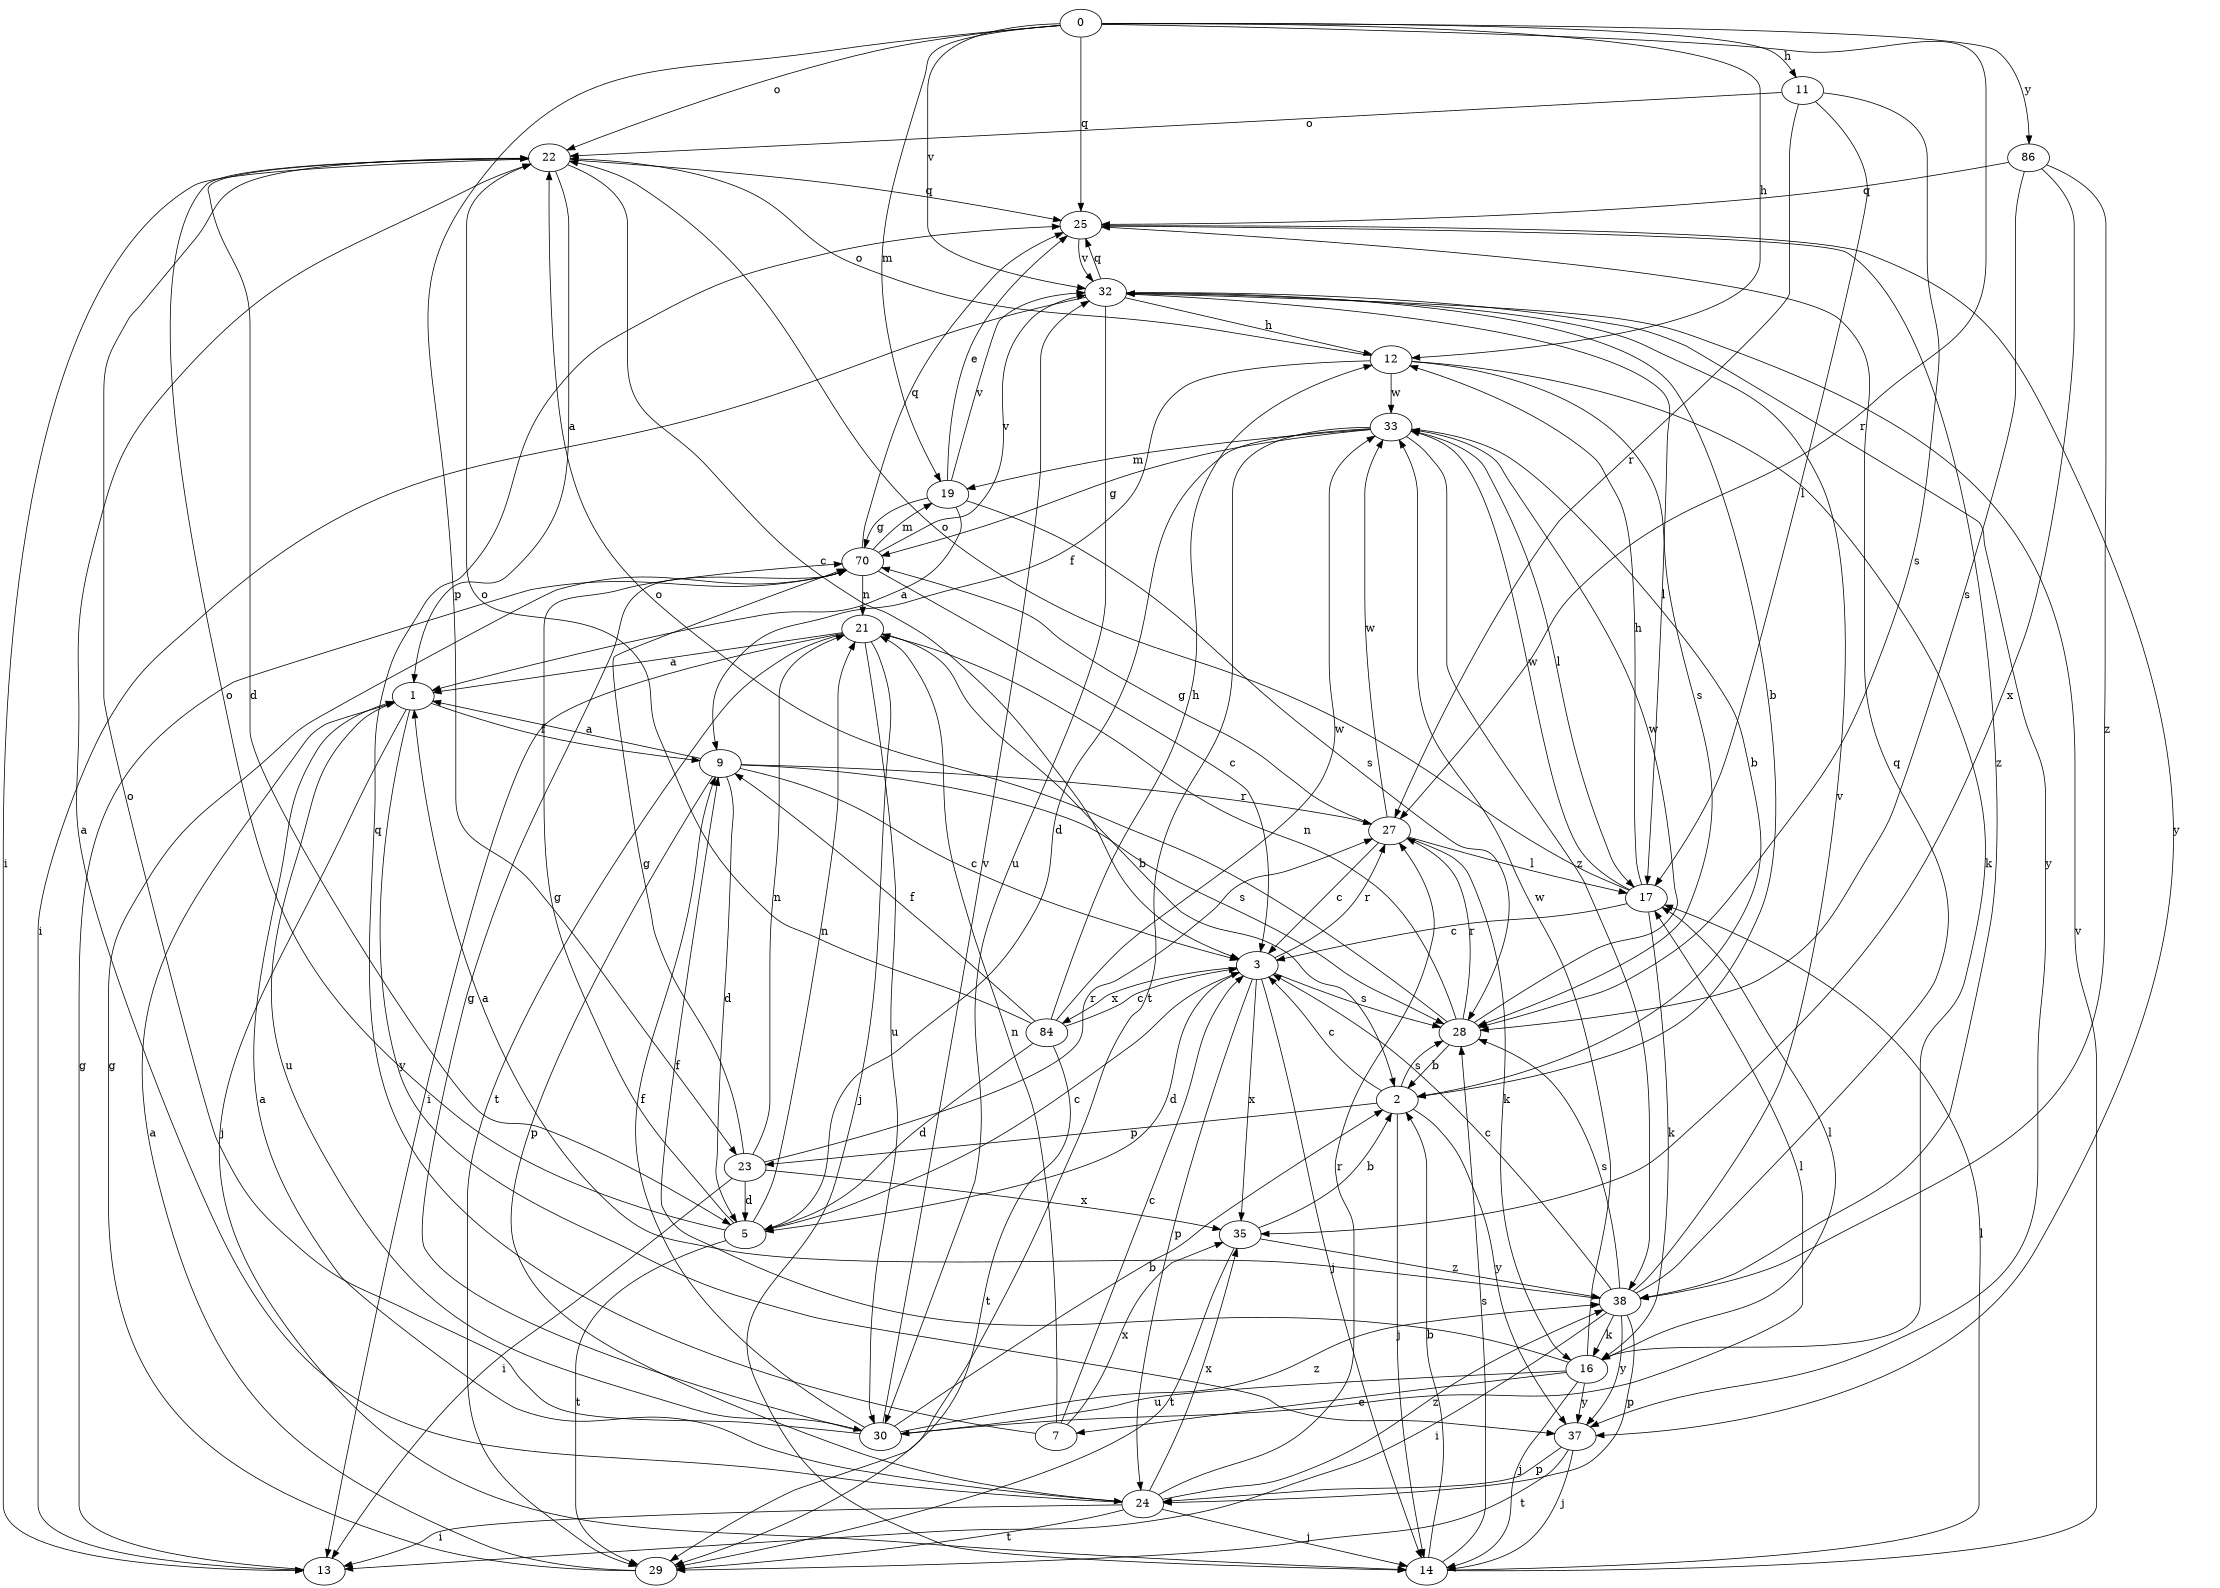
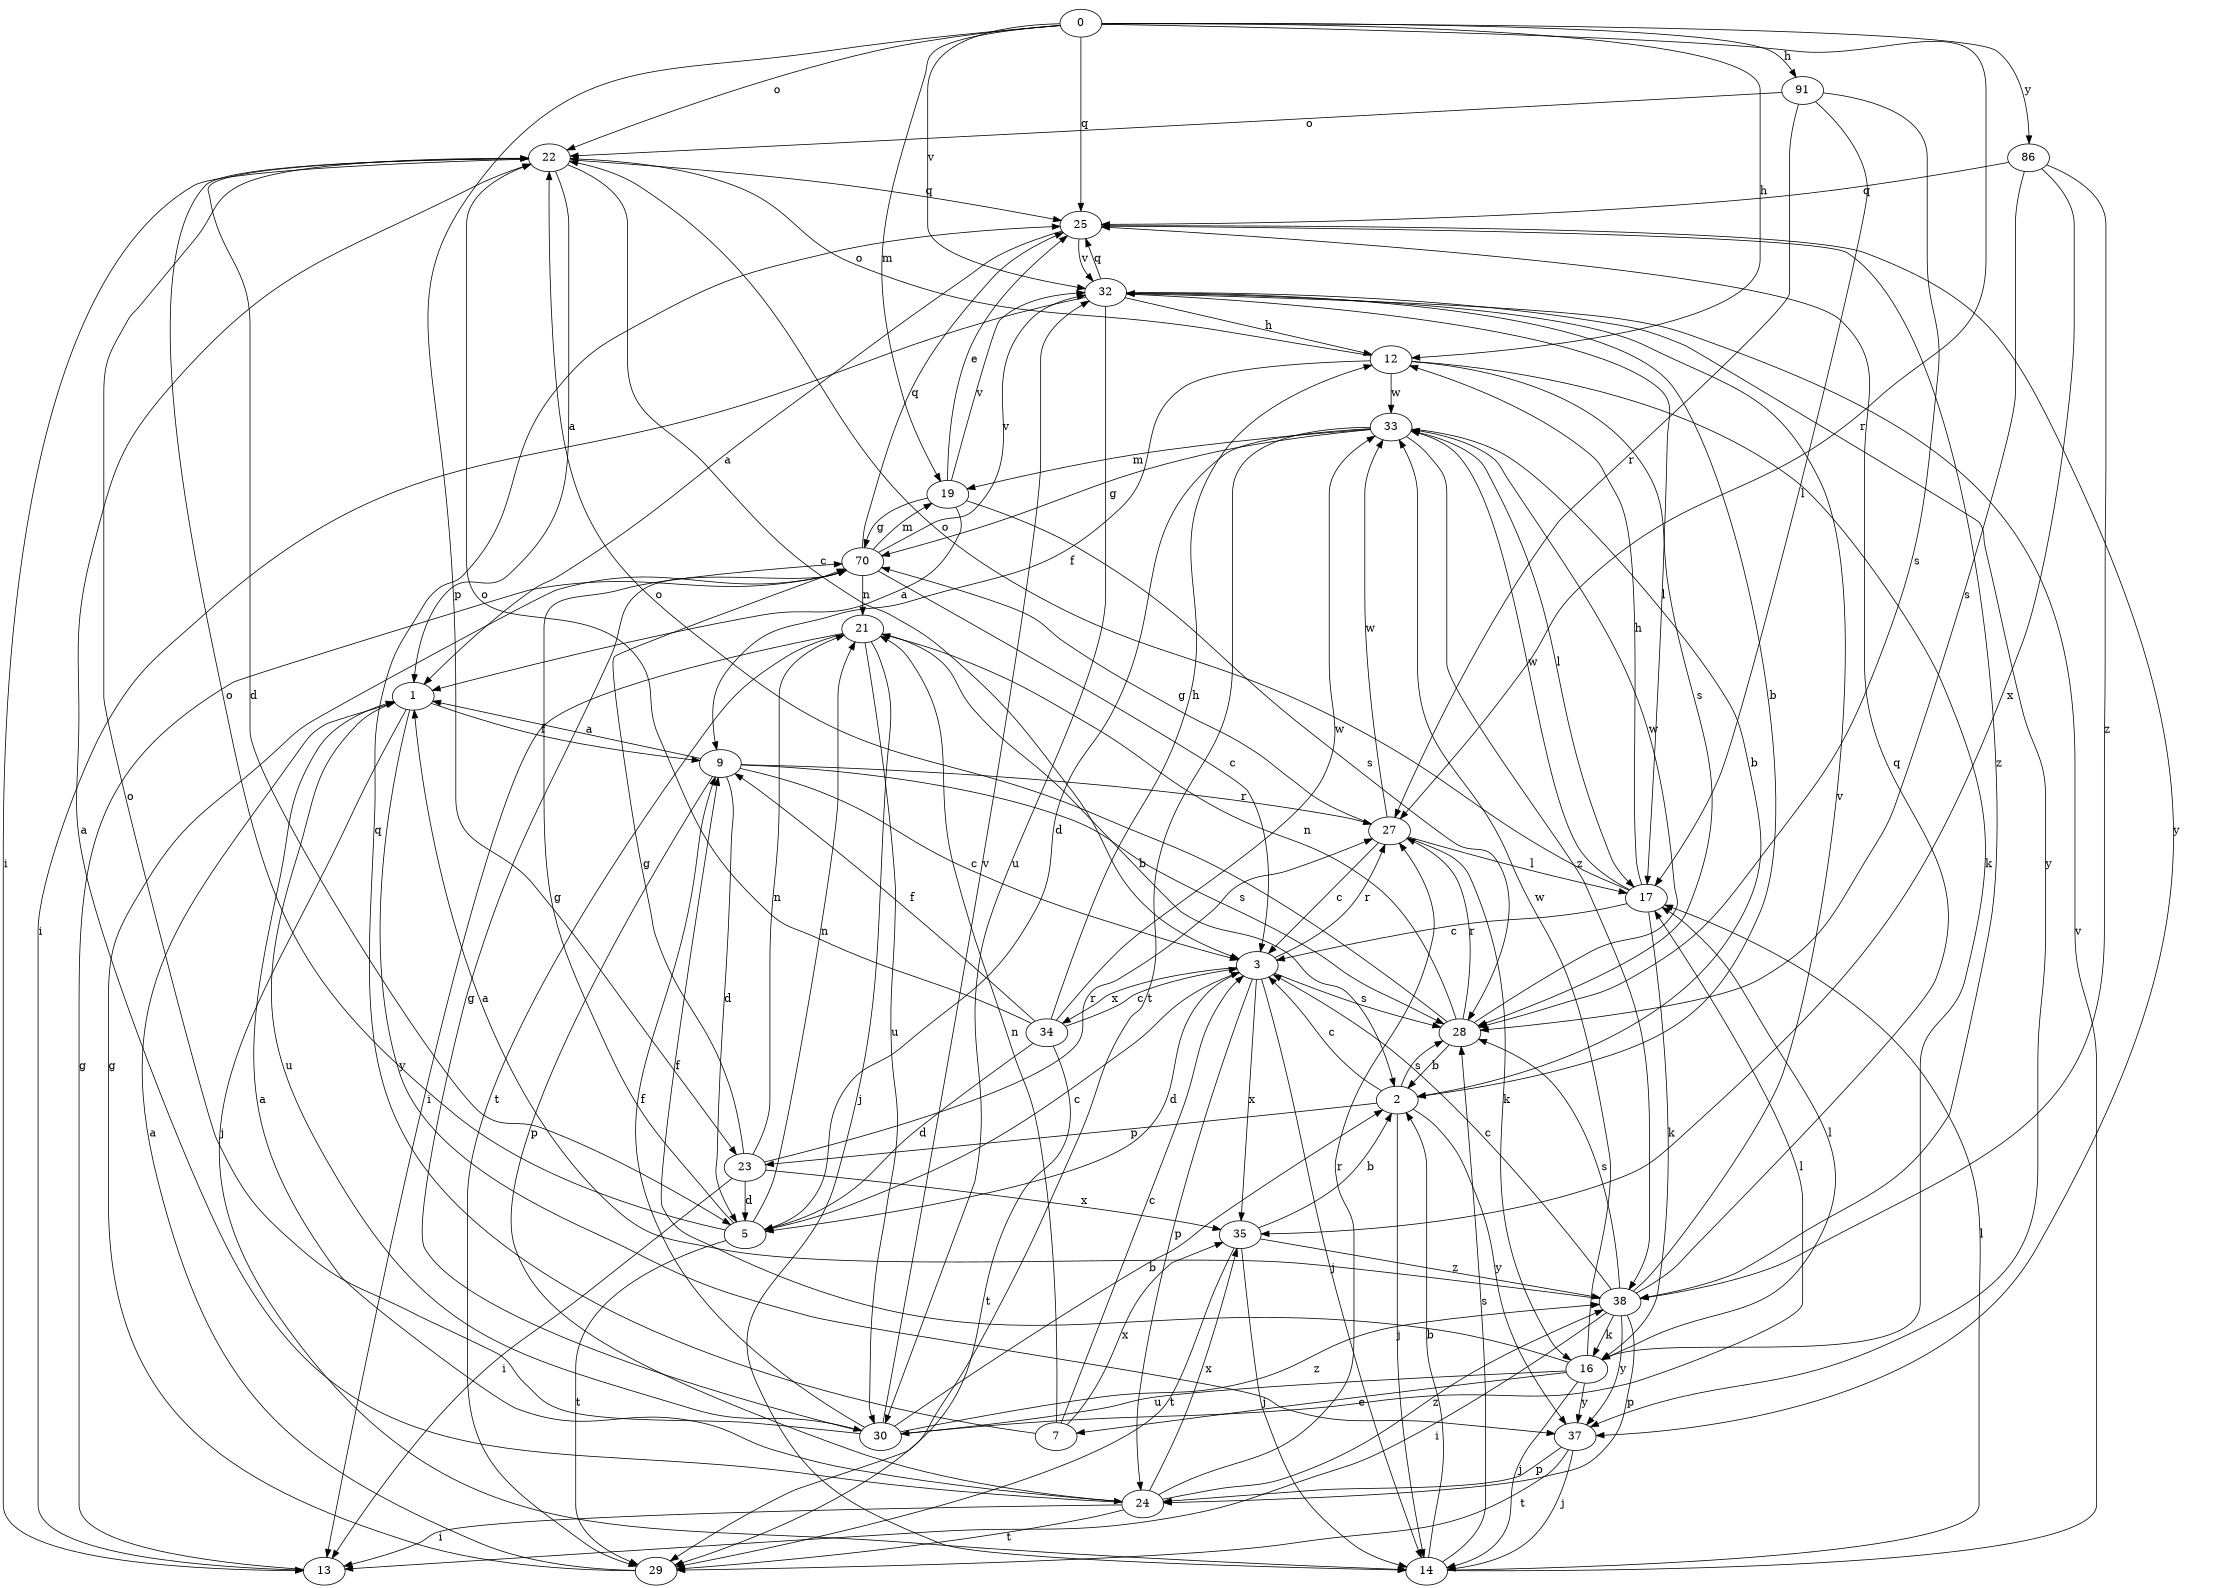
node "11": label "11" -> "91"
edge "21" -> "1": now "25" -> "1"
node "84": label "84" -> "34"
edge "24" -> "14": now "35" -> "14"
